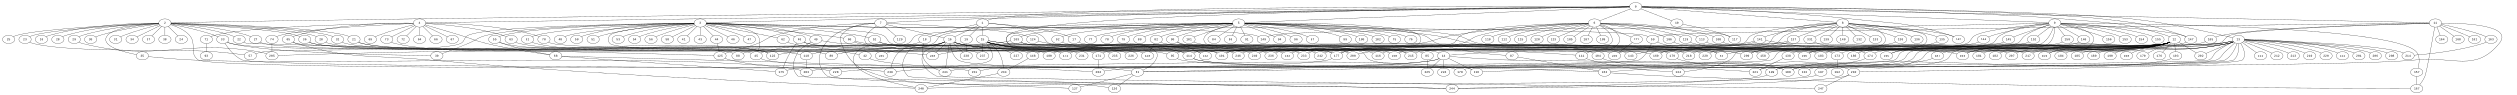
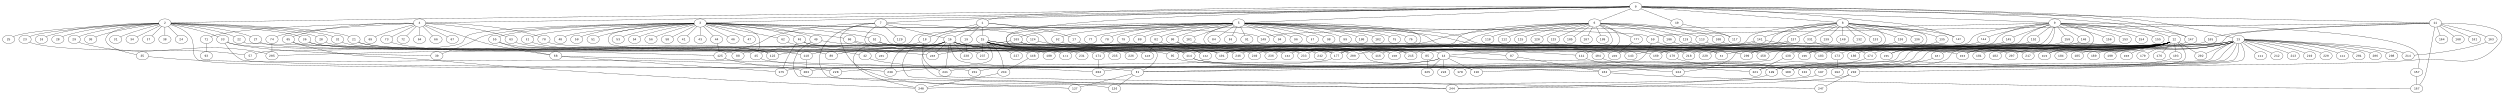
node "98": added
edge "12" -- "192": added
